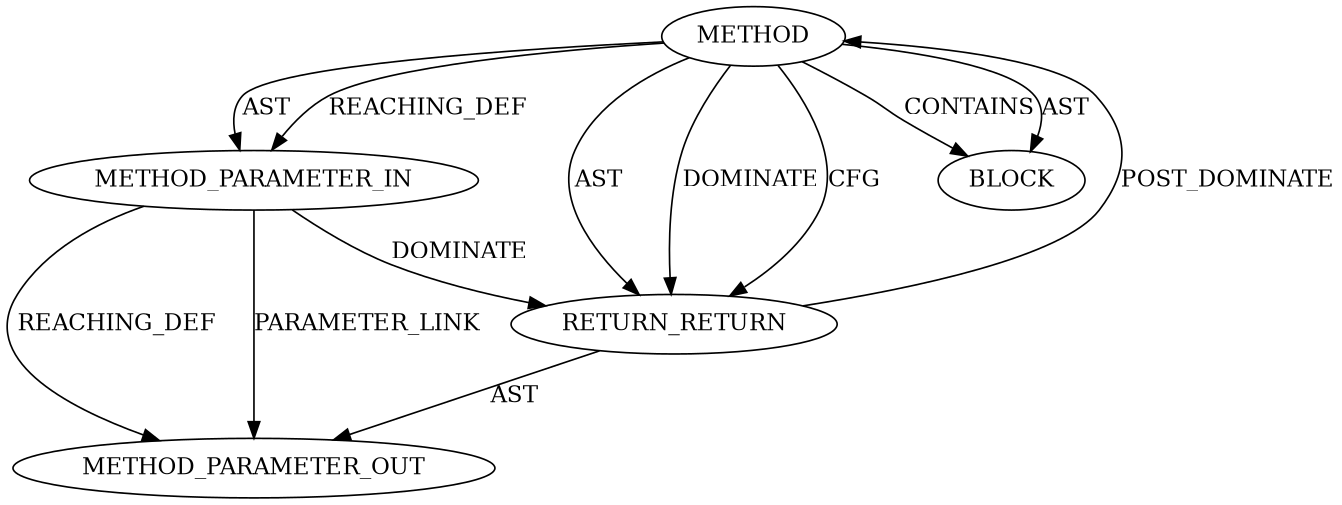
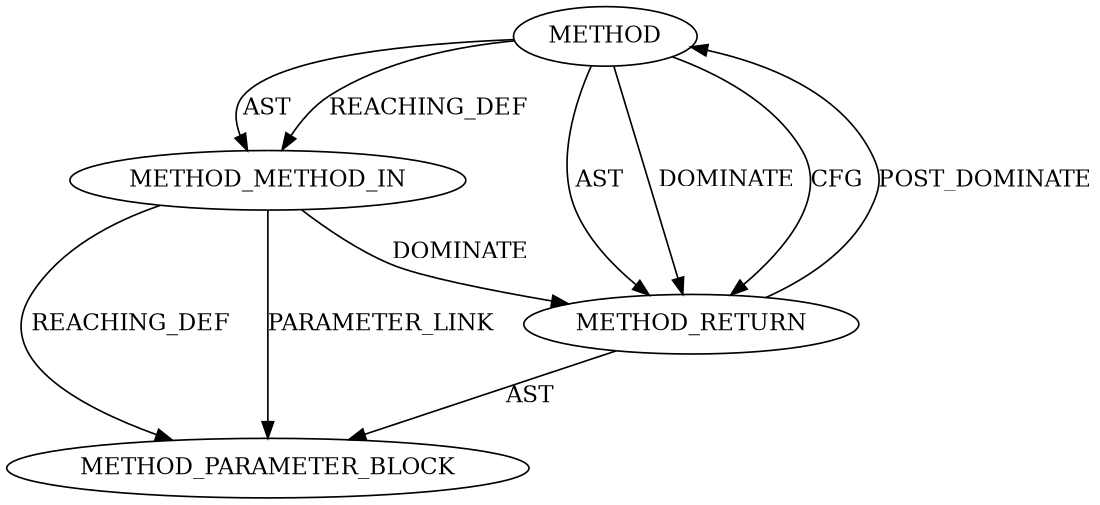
node "METHOD_PARAMETER_IN": label "METHOD_PARAMETER_IN" -> "METHOD_METHOD_IN"
node "BLOCK": removed
node "RETURN_RETURN": label "RETURN_RETURN" -> "METHOD_RETURN"
node "METHOD_PARAMETER_OUT": label "METHOD_PARAMETER_OUT" -> "METHOD_PARAMETER_BLOCK"
